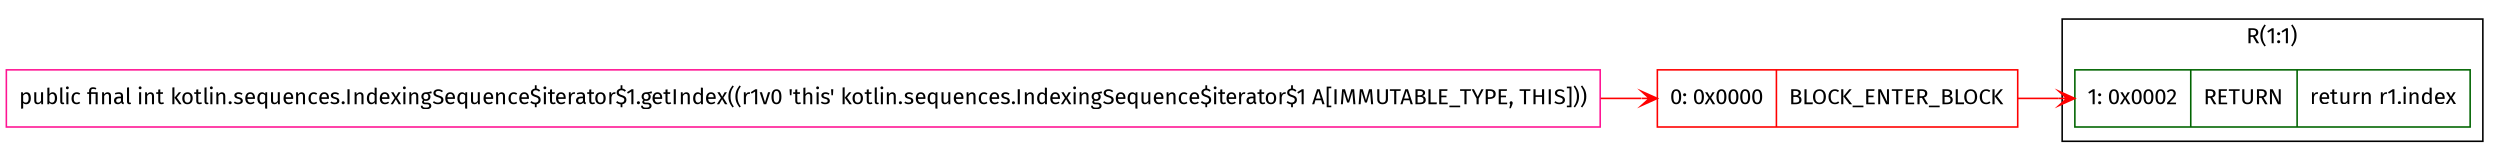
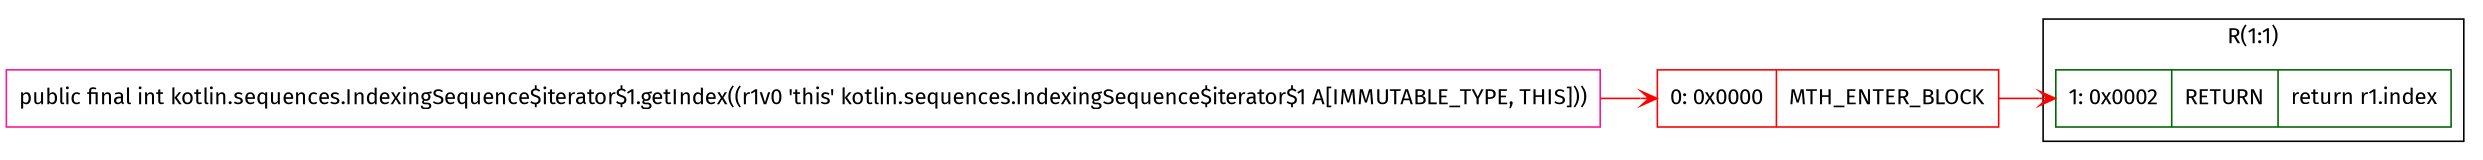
node "0: 0x0000": text "BLOCK_ENTER_BLOCK" -> "MTH_ENTER_BLOCK"
